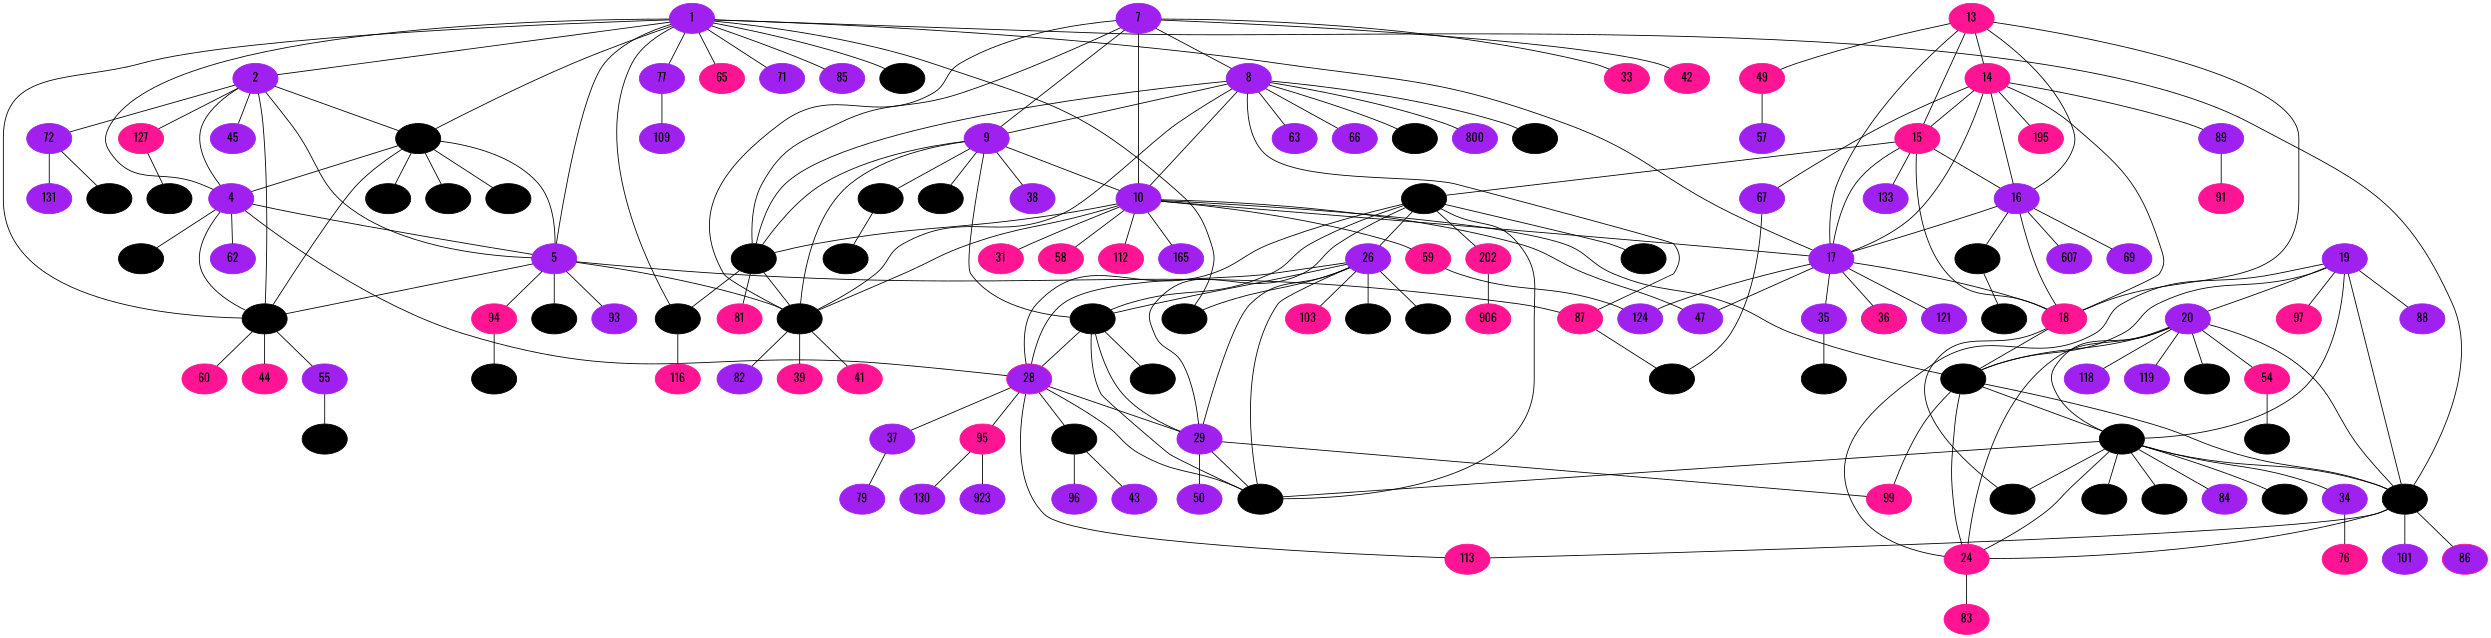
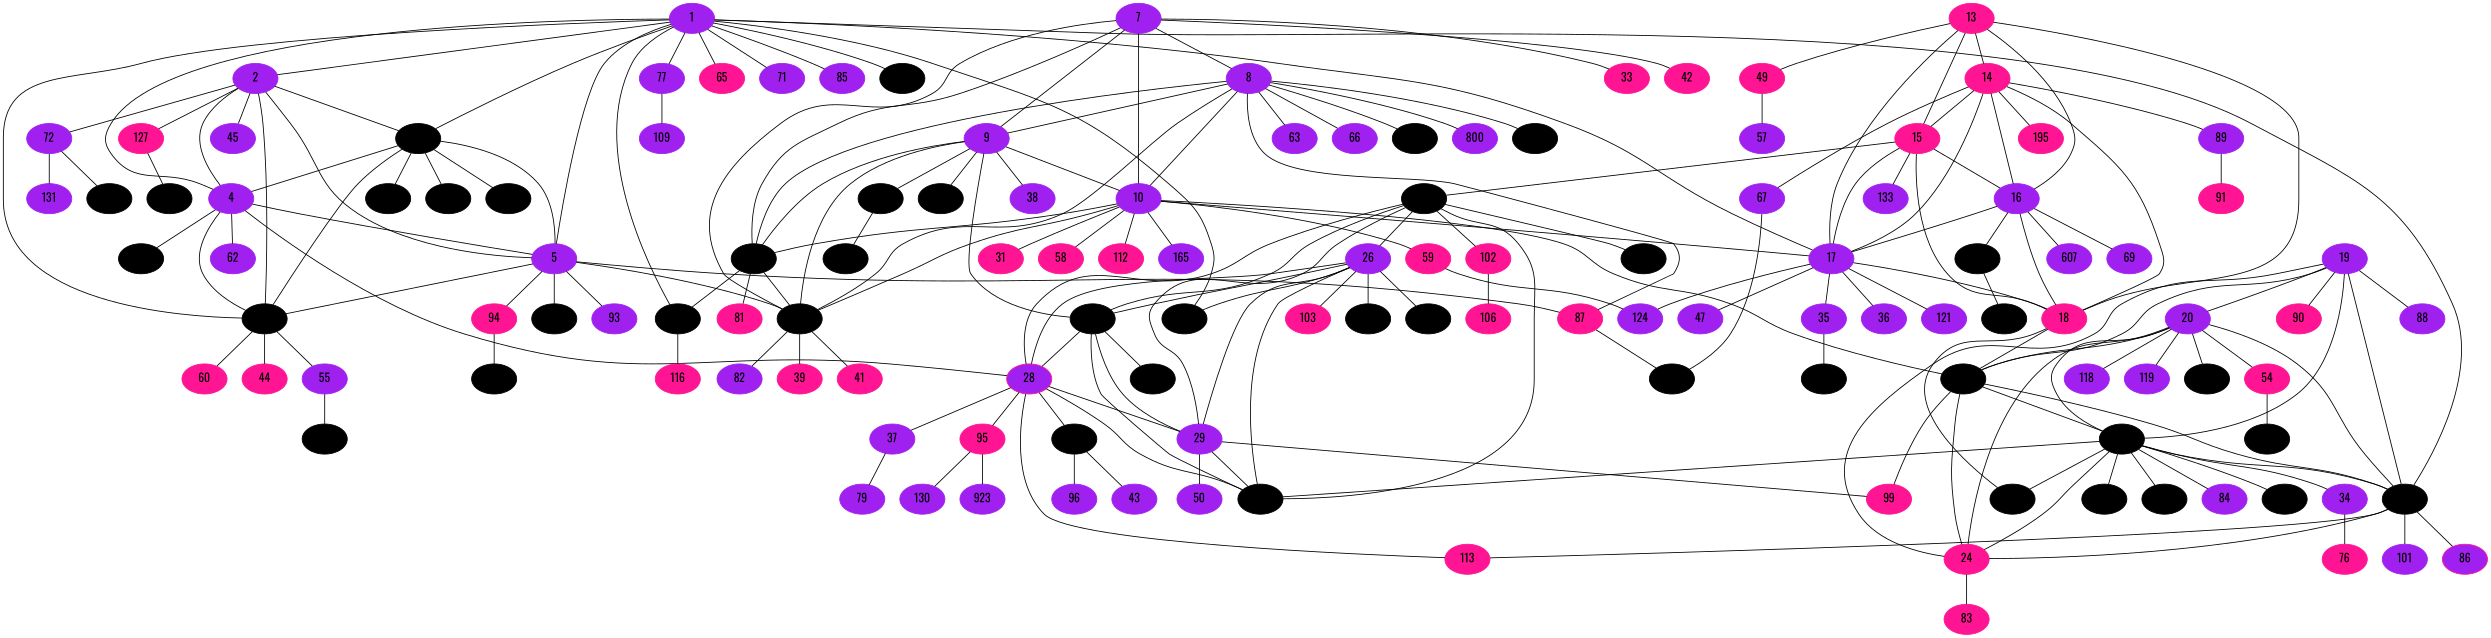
edge "10" -- "47": removed
node "202": label "202" -> "102"
node "906": label "906" -> "106"
node "36": fillcolor deeppink -> purple
node "97": label "97" -> "90"
